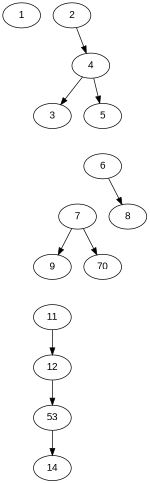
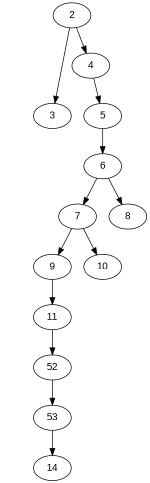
node "1": removed
edge "4" -> "3": now "2" -> "3"
edge "5" -> "6": added
edge "6" -> "7": added
node "70": label "70" -> "10"
edge "9" -> "11": added
node "12": label "12" -> "52"
